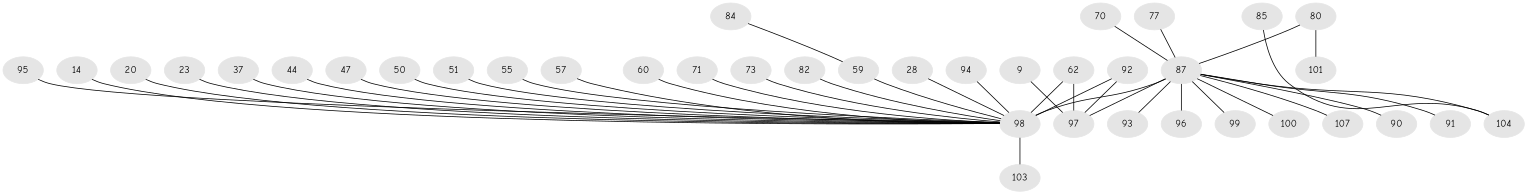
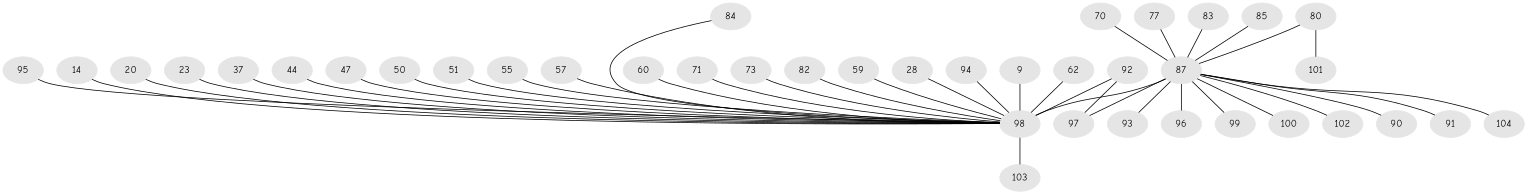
node "83": added
edge "84" -- "59": now "84" -- "98"
edge "62" -- "97": removed
edge "9" -- "97": now "9" -- "98"
edge "85" -- "104": now "85" -- "87"
node "107": label "107" -> "102"
